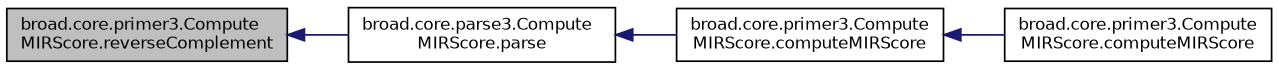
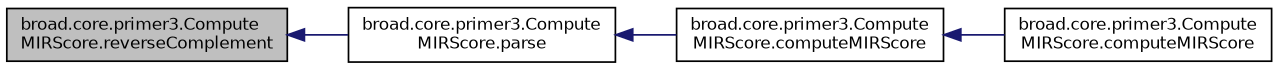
node "broad.core.parse3.Compute MIRScore.parse": label "broad.core.parse3.Compute MIRScore.parse" -> "broad.core.primer3.Compute MIRScore.parse"
